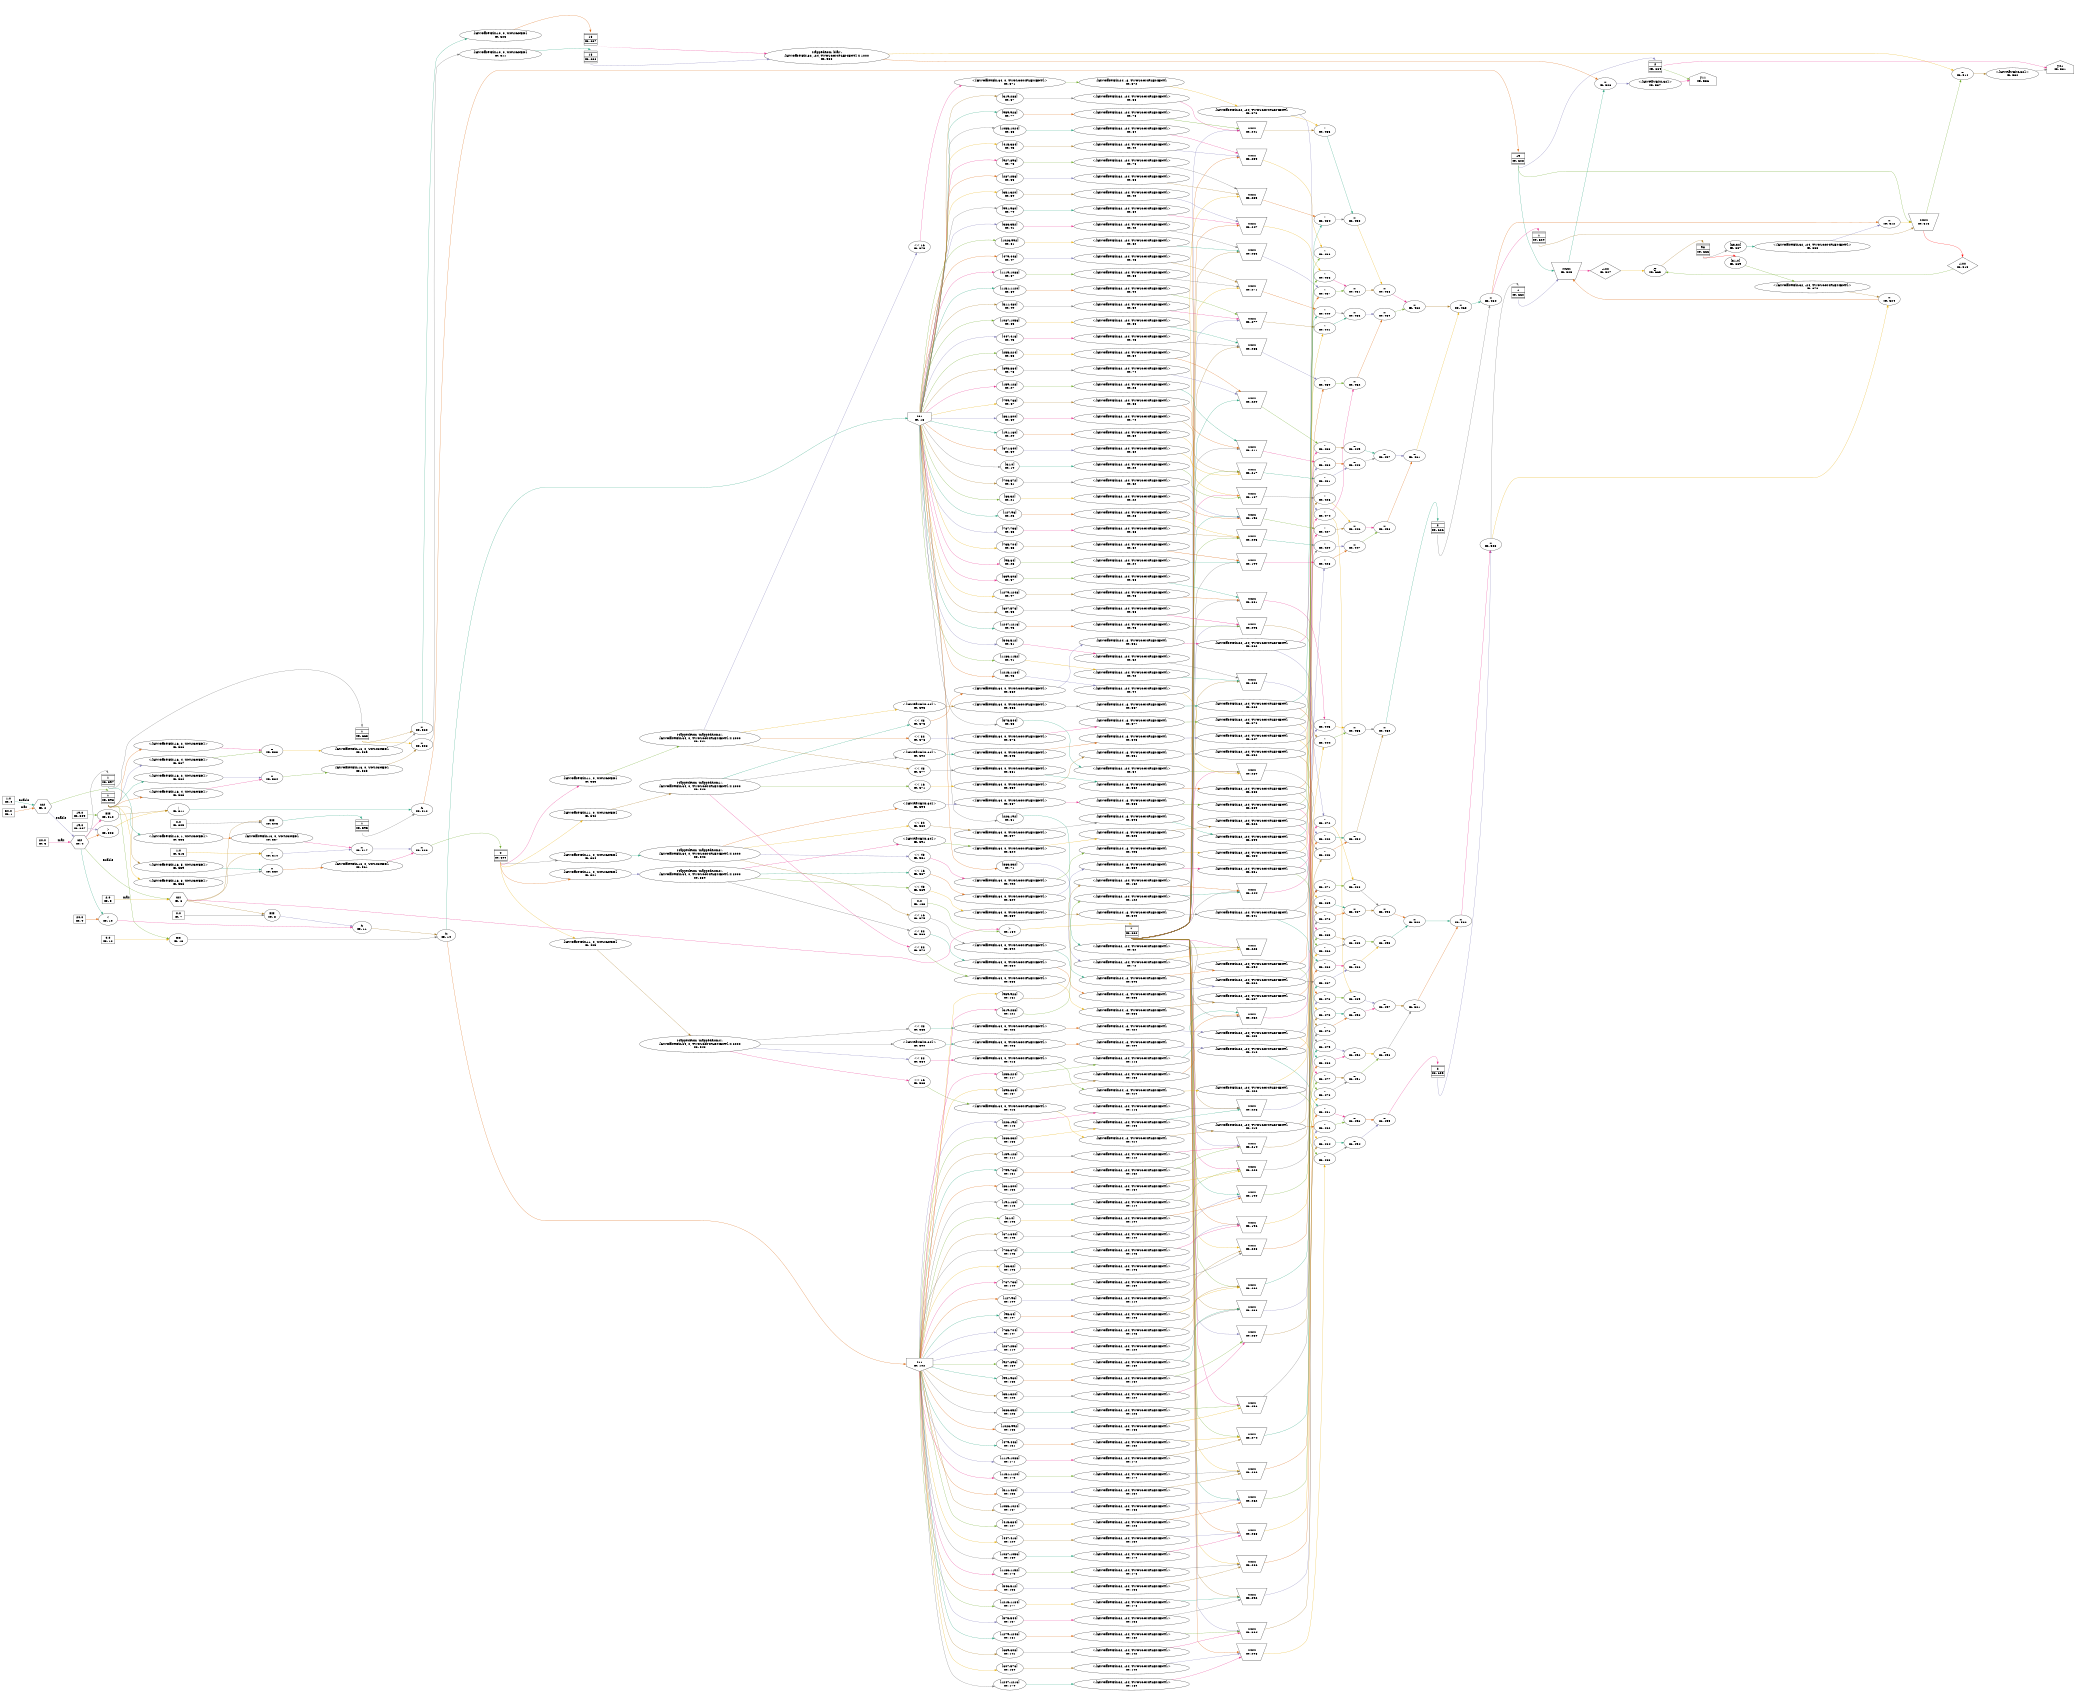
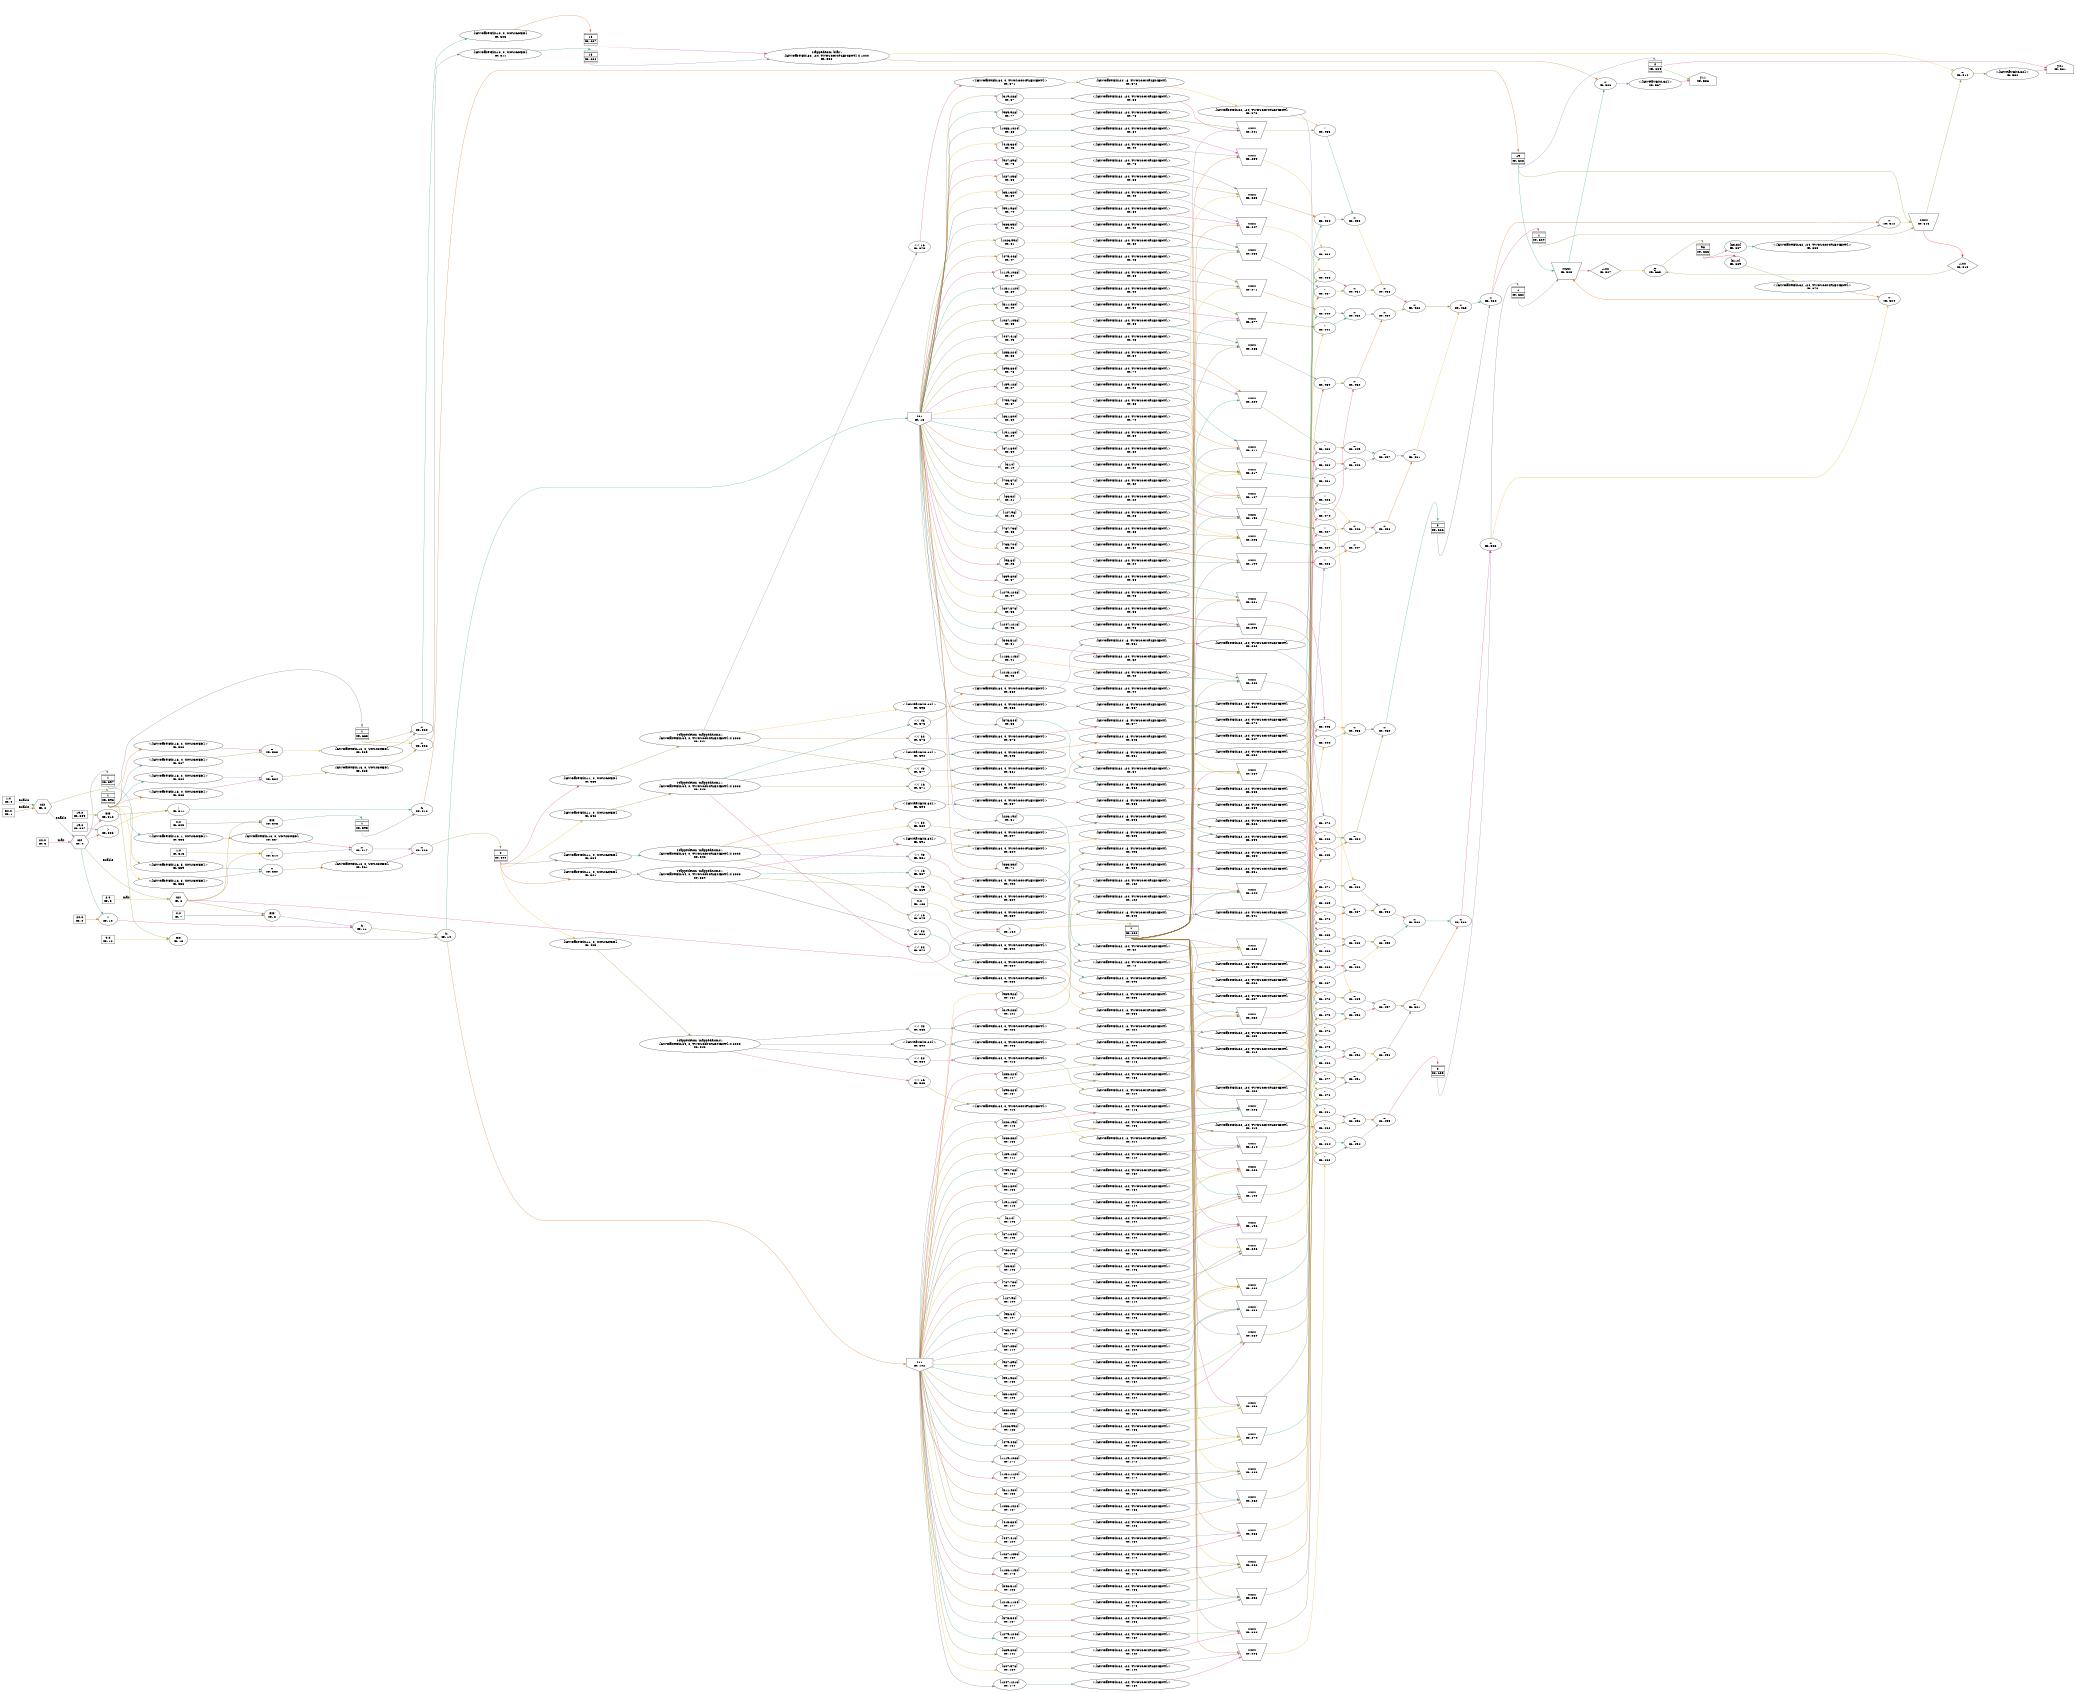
edge "50.0 ID: 1" -> "cnt ID: 2": label "max" -> "enable"
